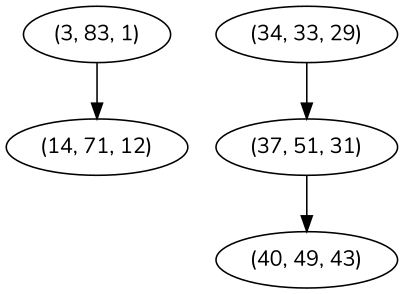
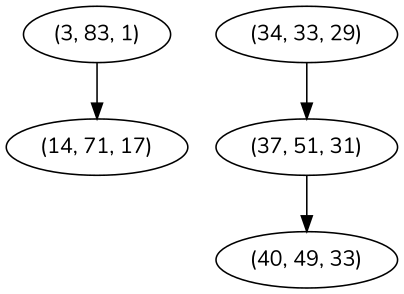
node "(14, 71, 12)": label "(14, 71, 12)" -> "(14, 71, 17)"
node "(40, 49, 43)": label "(40, 49, 43)" -> "(40, 49, 33)"
